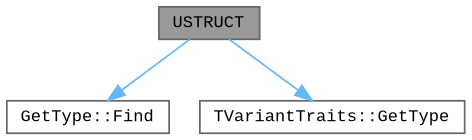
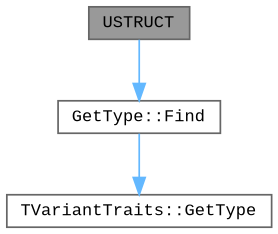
edge "USTRUCT" -> "TVariantTraits::GetType": now "GetType::Find" -> "TVariantTraits::GetType"
